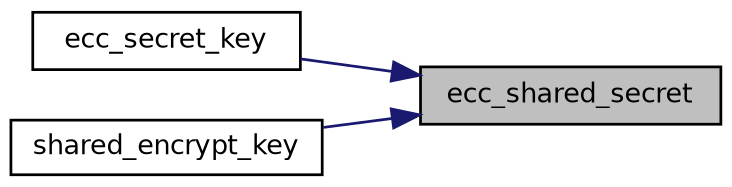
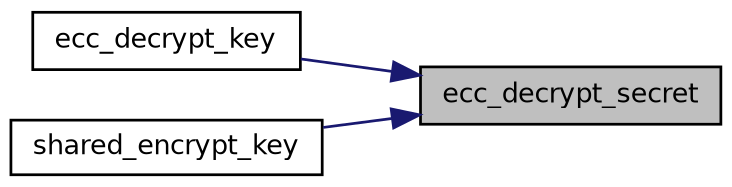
node "ecc_secret_key": label "ecc_secret_key" -> "ecc_decrypt_key"
node "ecc_shared_secret": label "ecc_shared_secret" -> "ecc_decrypt_secret"
